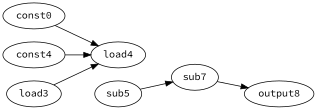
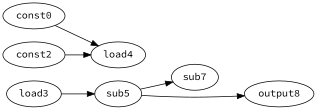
node "const4": label "const4" -> "const2"
edge "load3" -> "load4": now "load3" -> "sub5"
edge "sub7" -> "output8": now "sub5" -> "output8"
